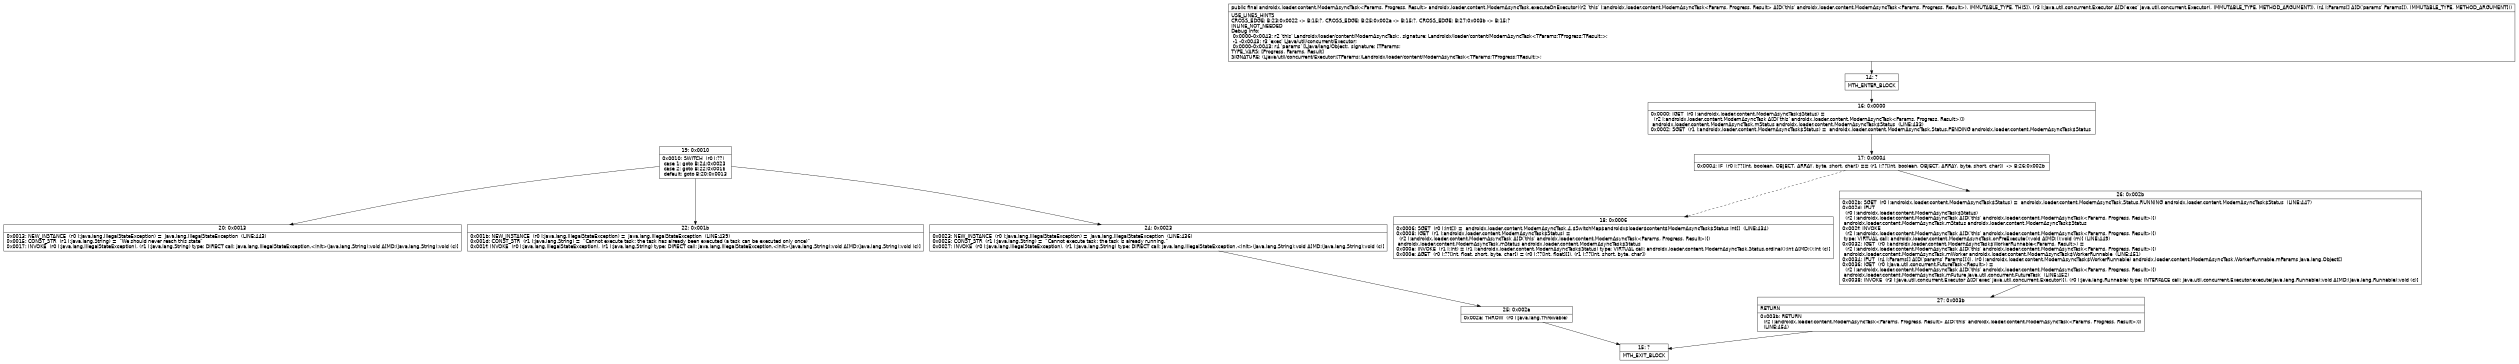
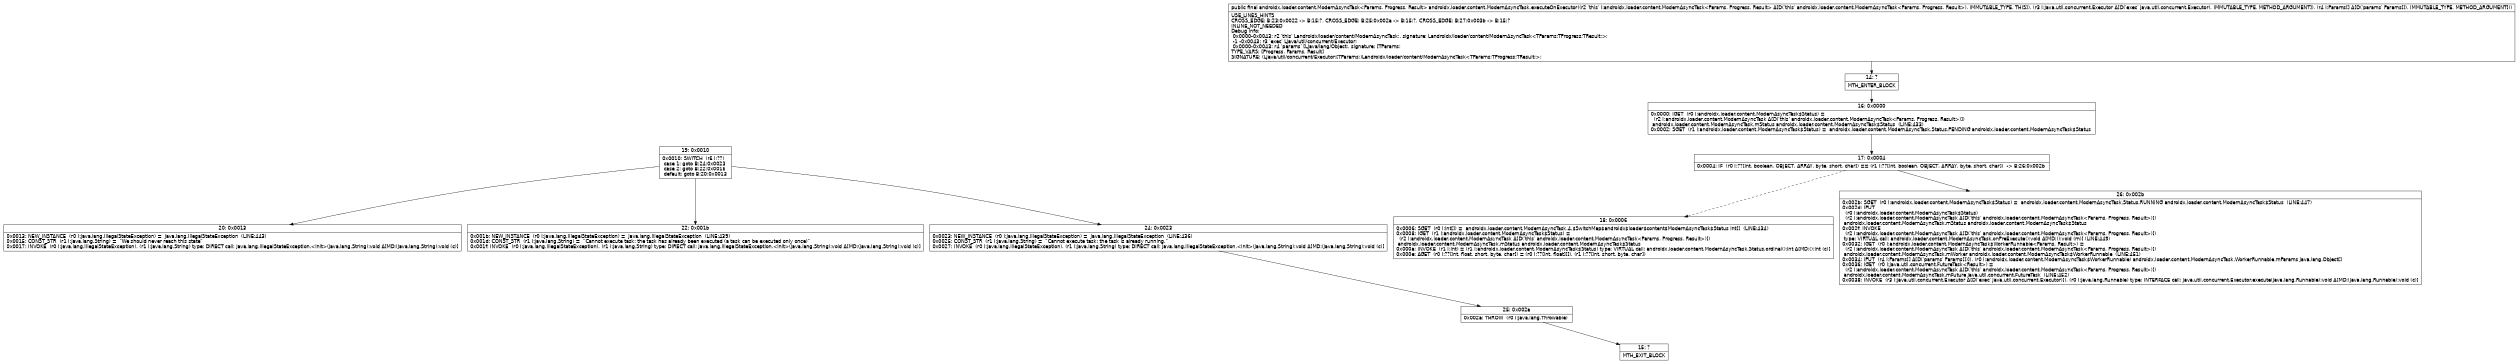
node "19: 0x0010": text "0x0010: SWITCH  (r0 I:??)" -> "0x0010: SWITCH  (r5 I:??)"
node "27: 0x003b": removed
